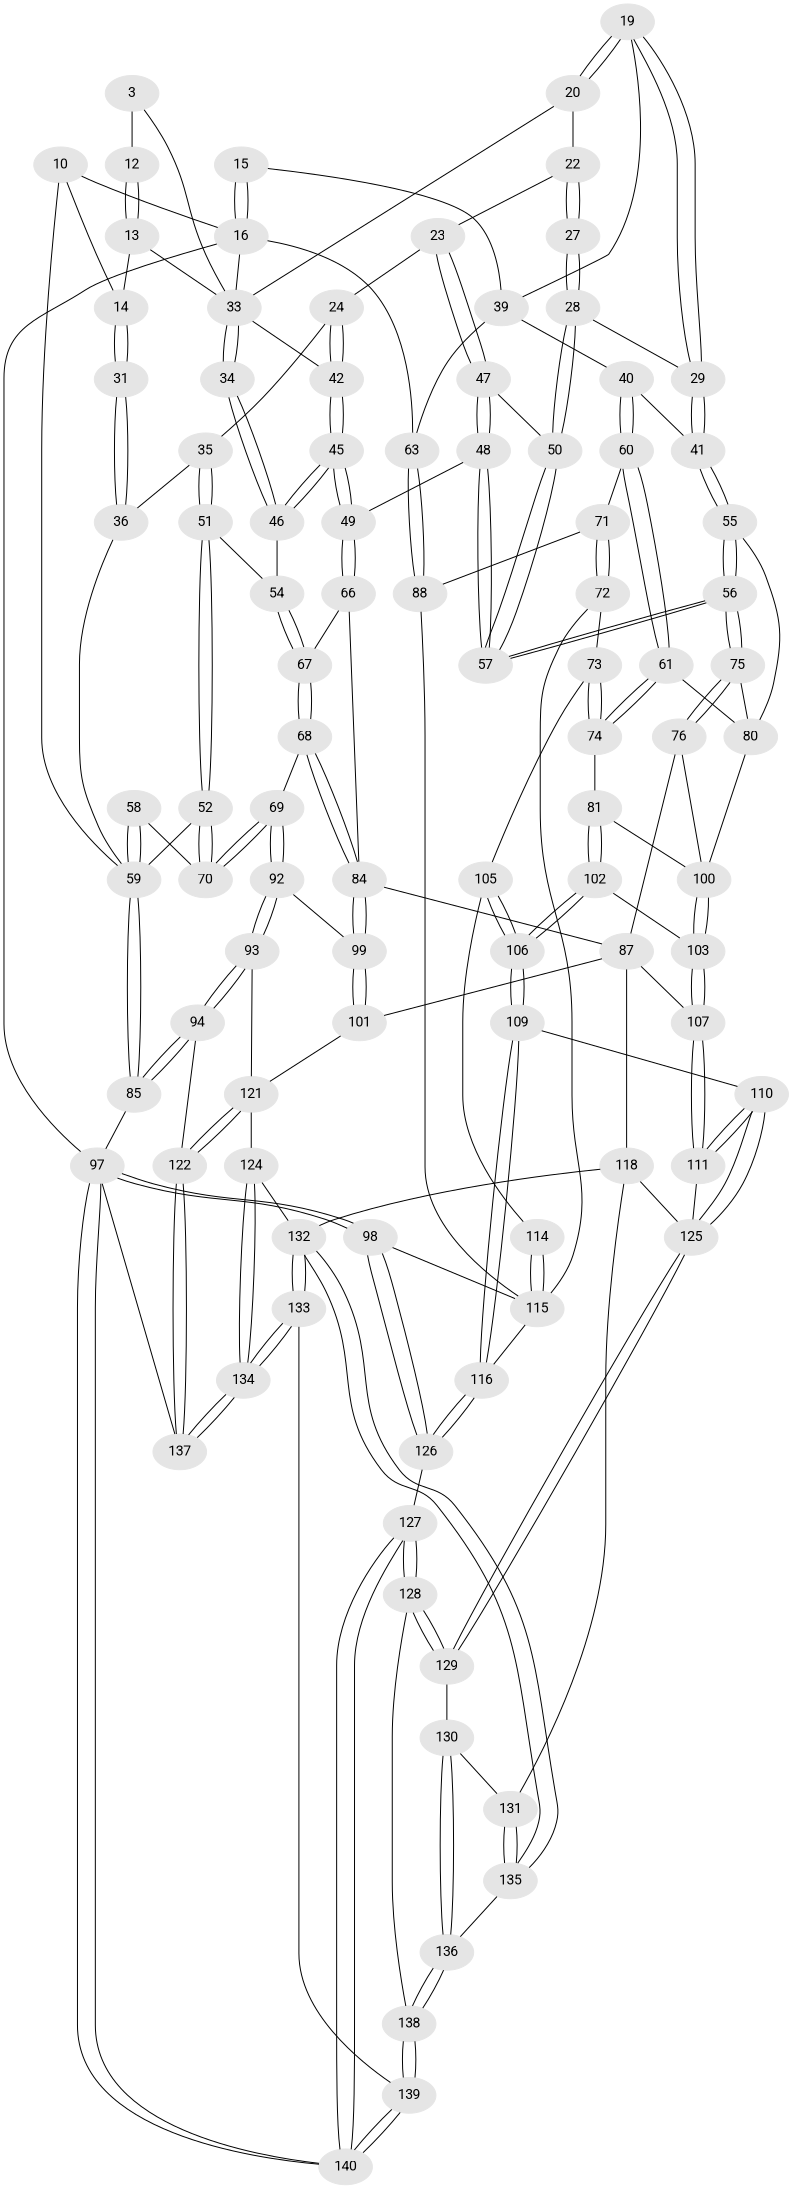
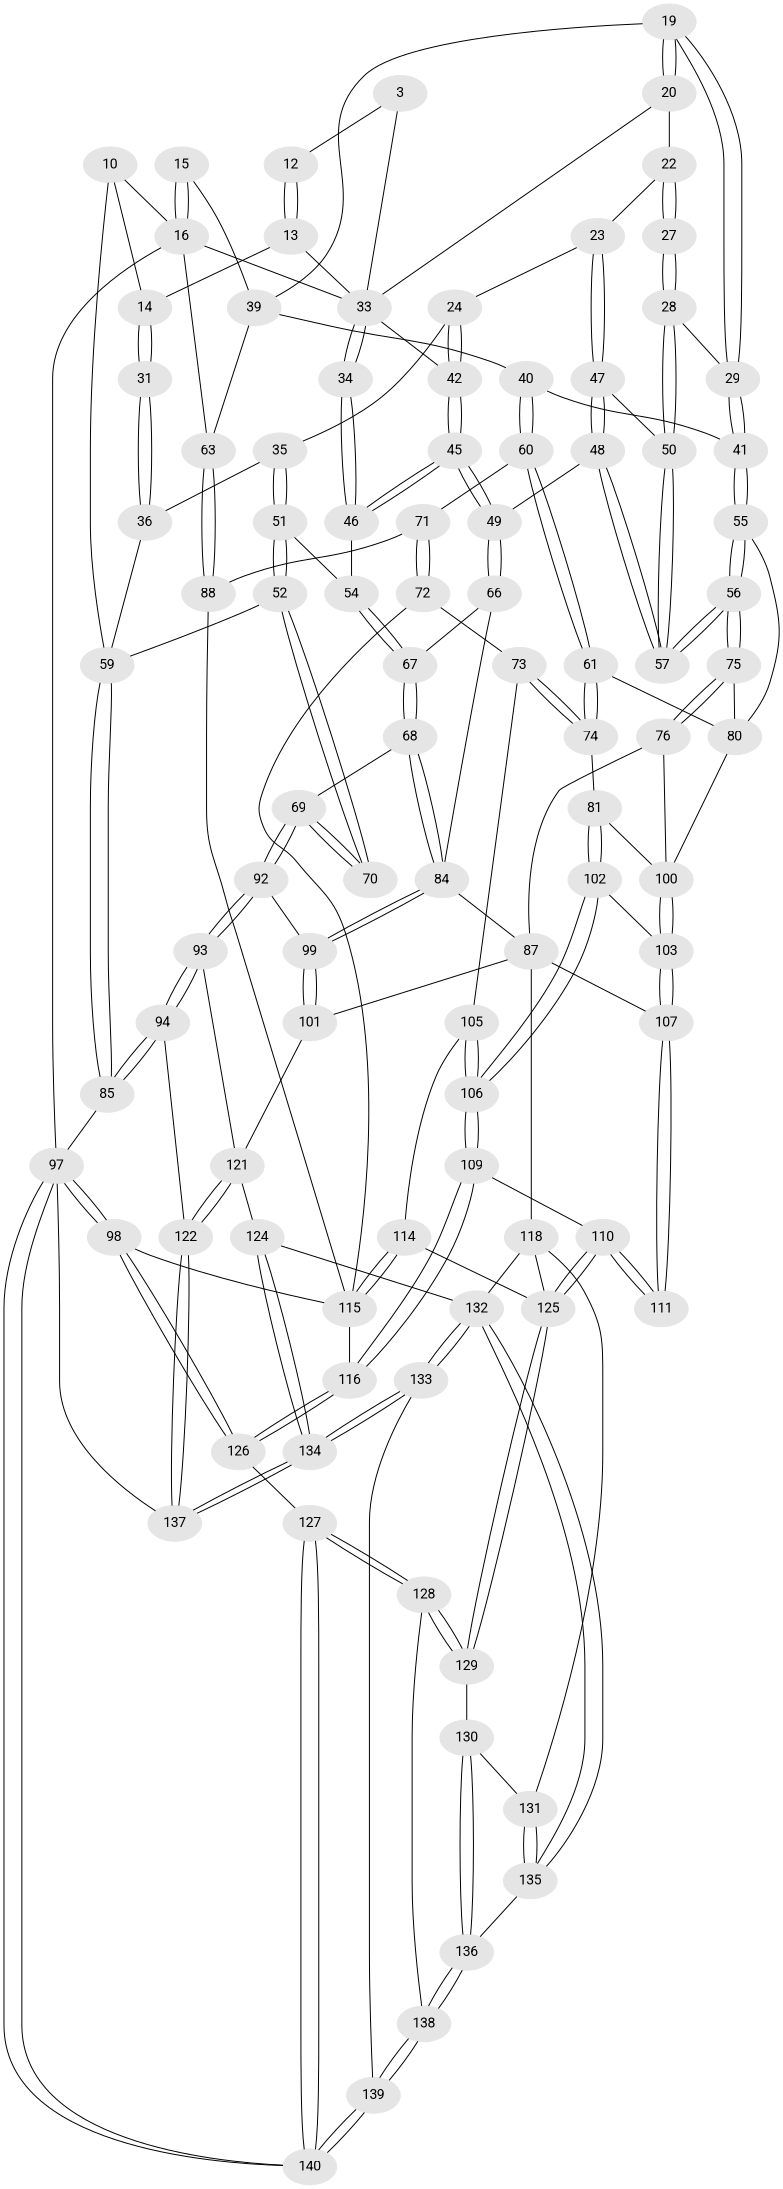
node "58": removed
edge "111" -- "125": now "114" -- "125"
